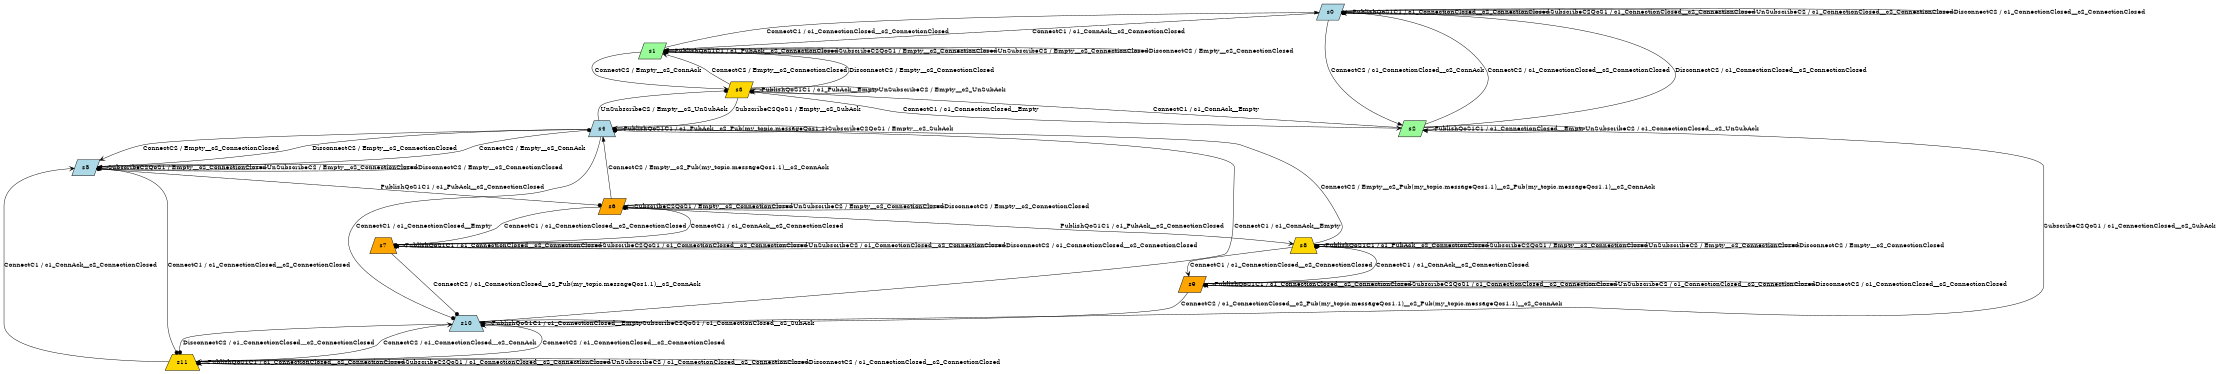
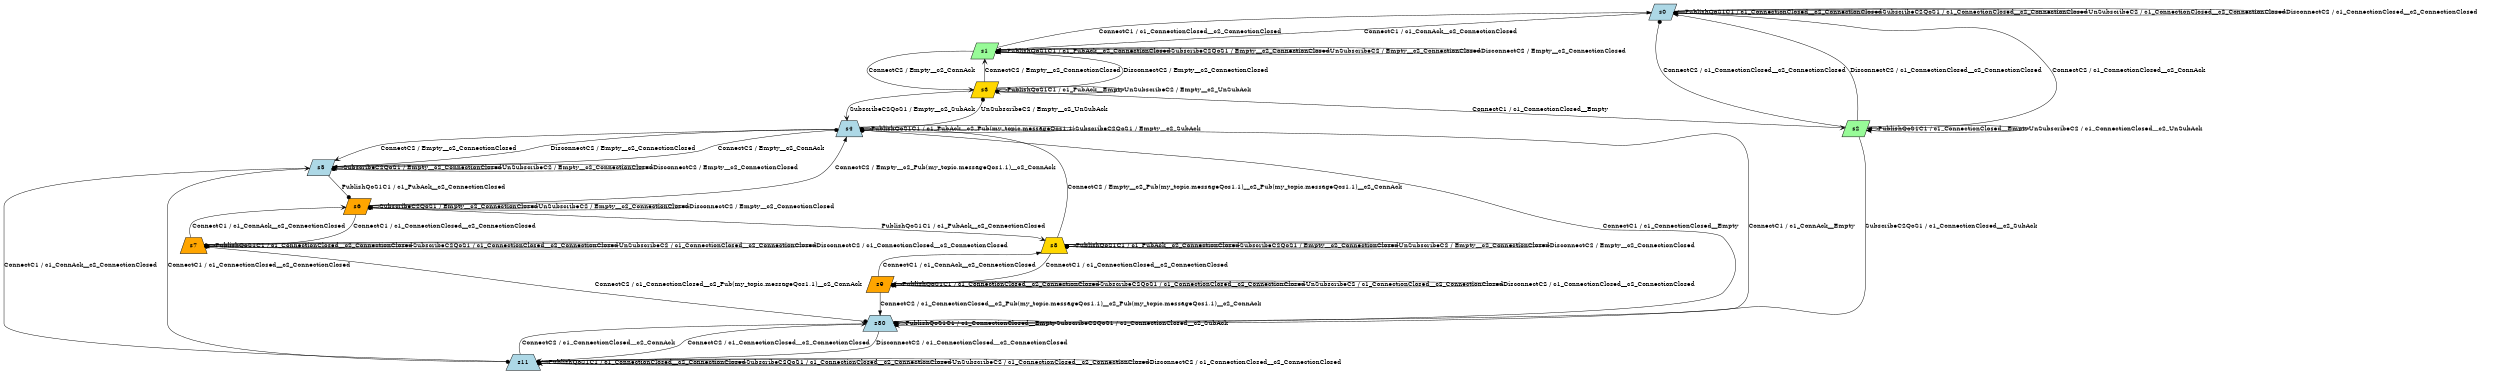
edge "s2" -> "s3": removed, label "ConnectC1 / c1_ConnAck__Empty"
node "s10": label "s10" -> "s80"
node "s11": fillcolor gold -> lightblue
